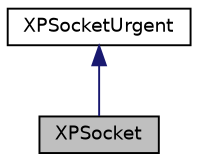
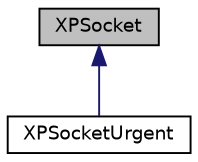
edge "XPSocket" -> "XPSocketUrgent": reversed
